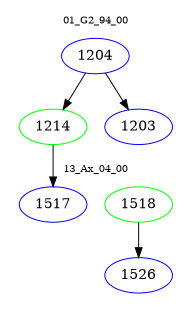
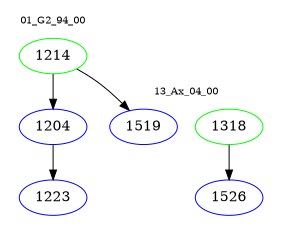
edge "1204" -> "1214": reversed
node "1203": label "1203" -> "1223"
node "1517": label "1517" -> "1519"
node "1518": label "1518" -> "1318"
